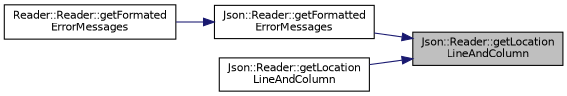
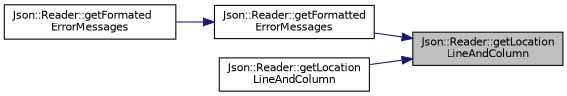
node "Reader::Reader::getFormated ErrorMessages": label "Reader::Reader::getFormated ErrorMessages" -> "Json::Reader::getFormated ErrorMessages"
